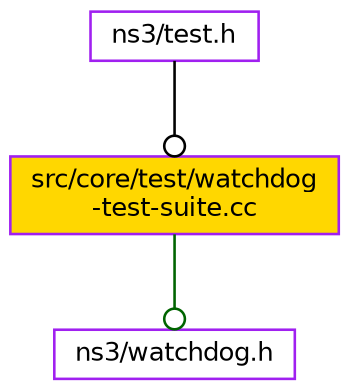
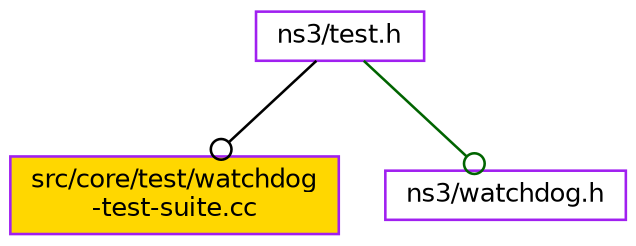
edge "src/core/test/watchdog -test-suite.cc" -> "ns3/watchdog.h": now "ns3/test.h" -> "ns3/watchdog.h"
